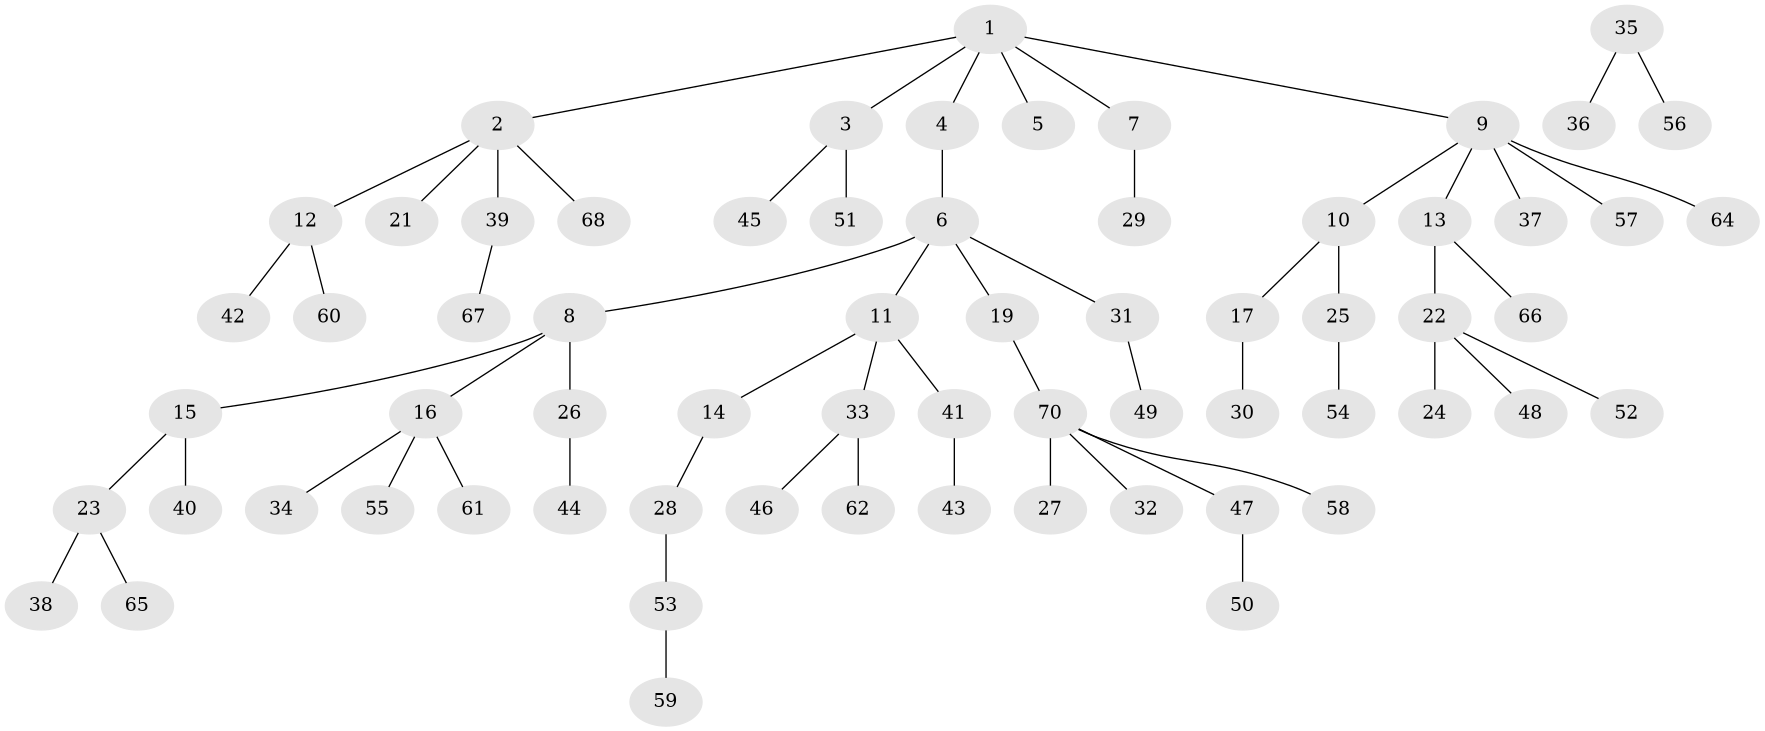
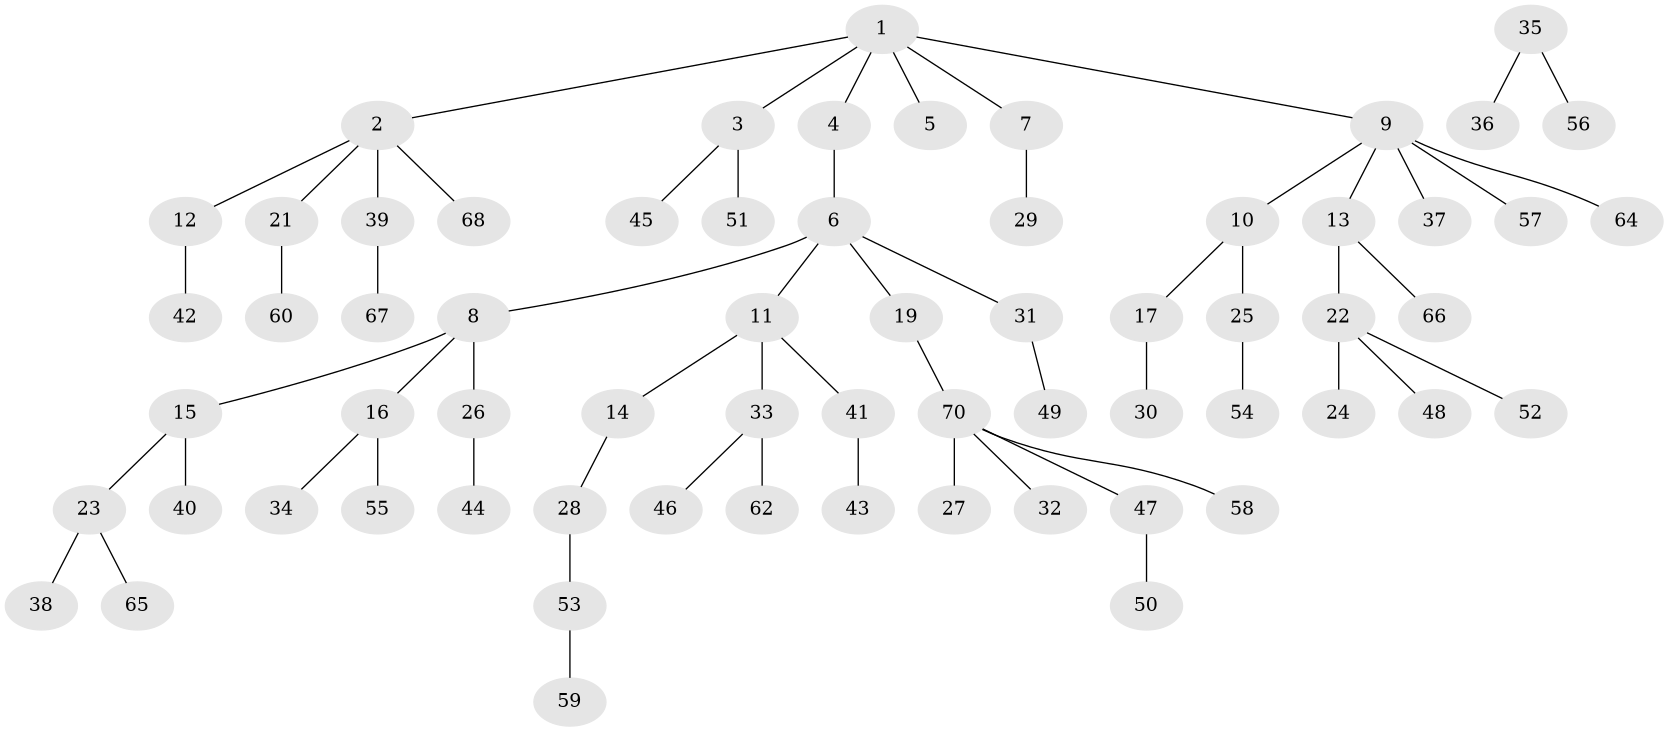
edge "12" -- "60": now "21" -- "60"
node "61": removed
